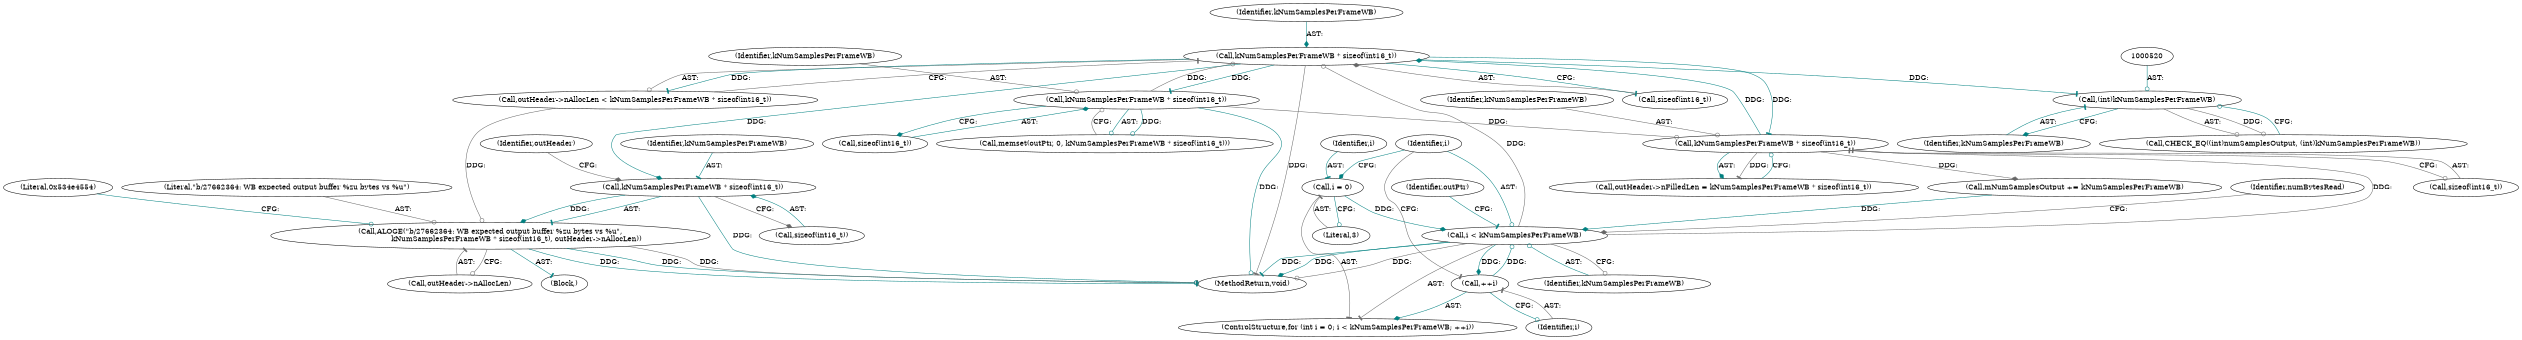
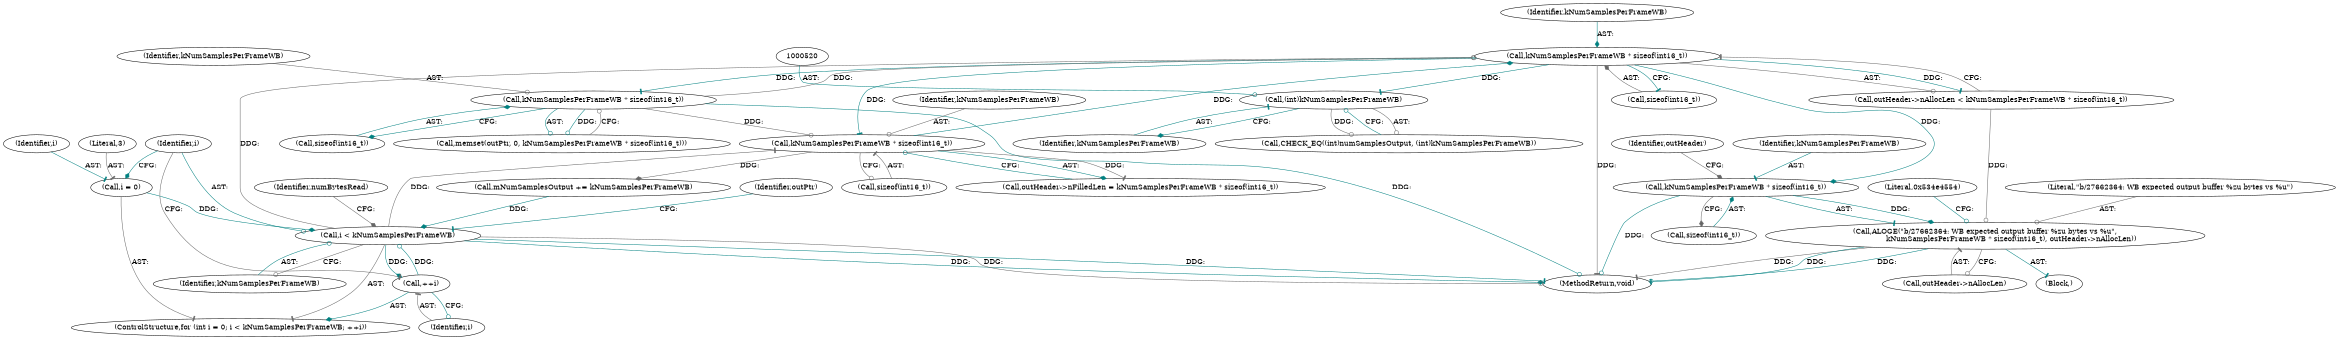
edge "(Call,i = 0)" -> "(Literal,3)": removed, label "CFG:"
